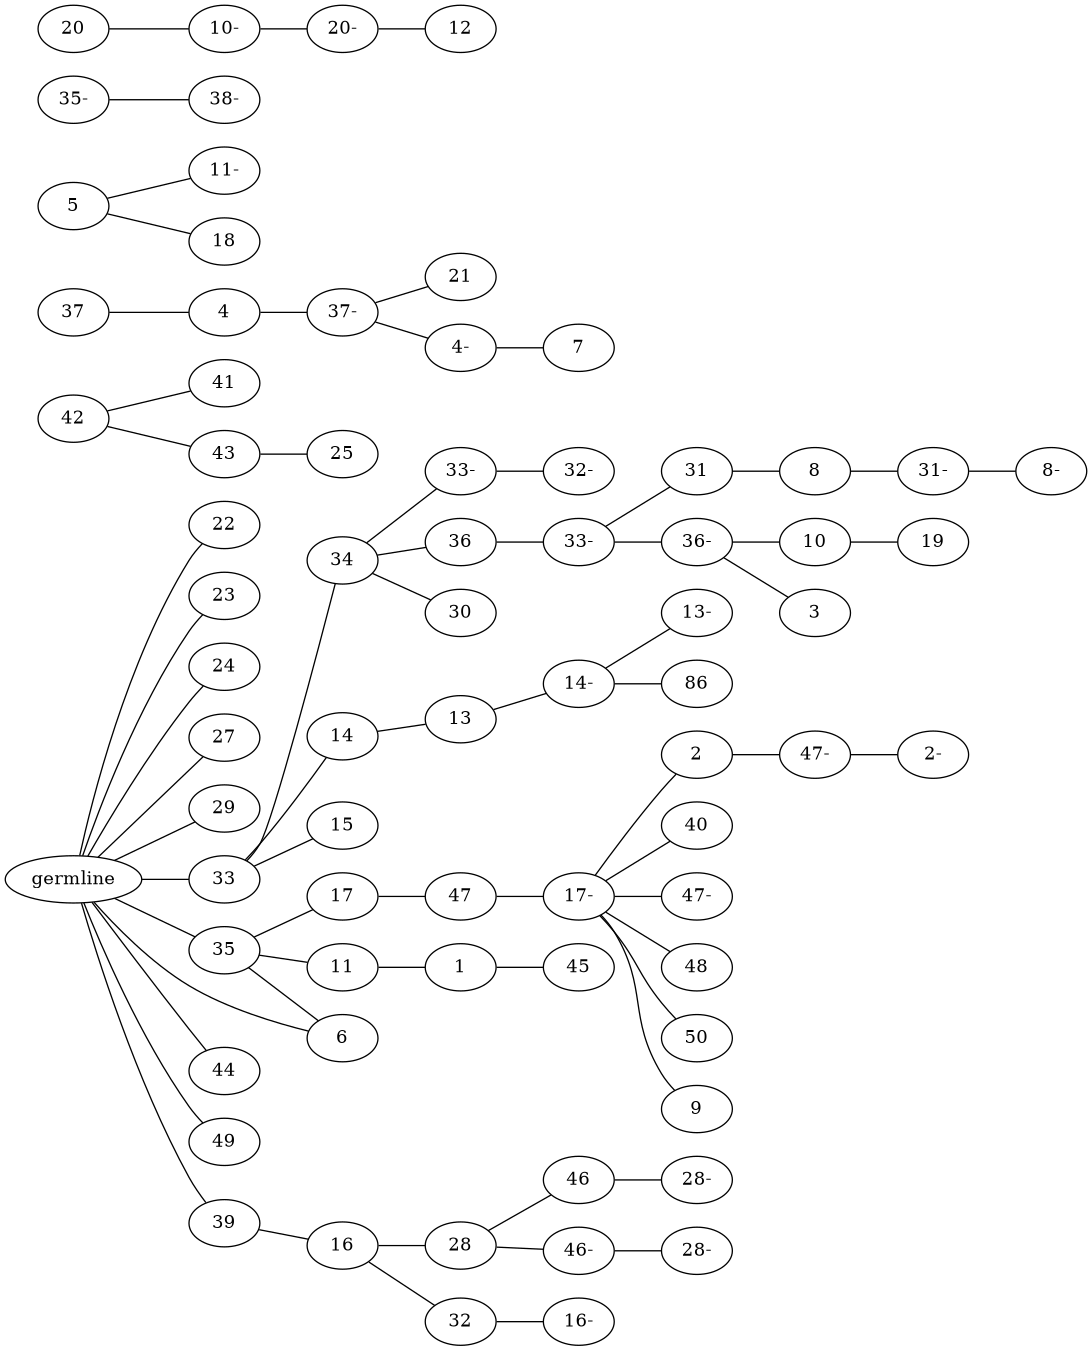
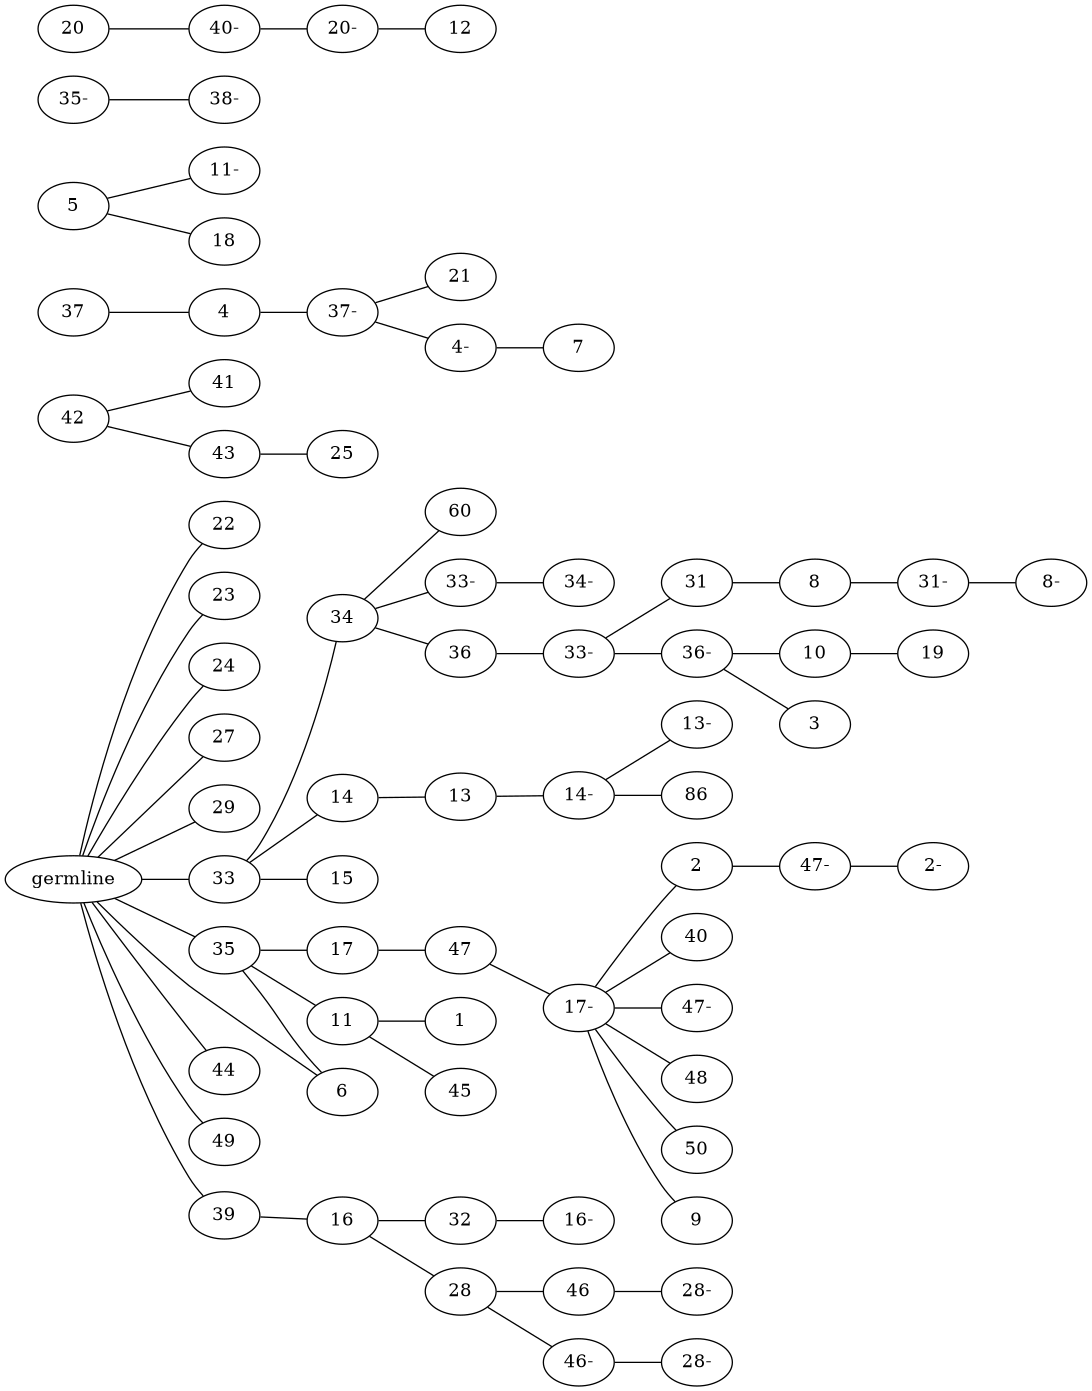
node "10-": label "10-" -> "40-"
node "32-": label "32-" -> "34-"
node "30": label "30" -> "60"
edge "1" -- "45": now "11" -- "45"
